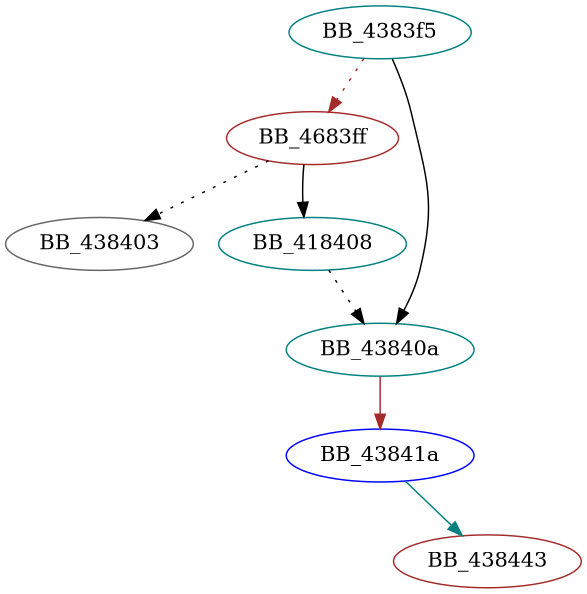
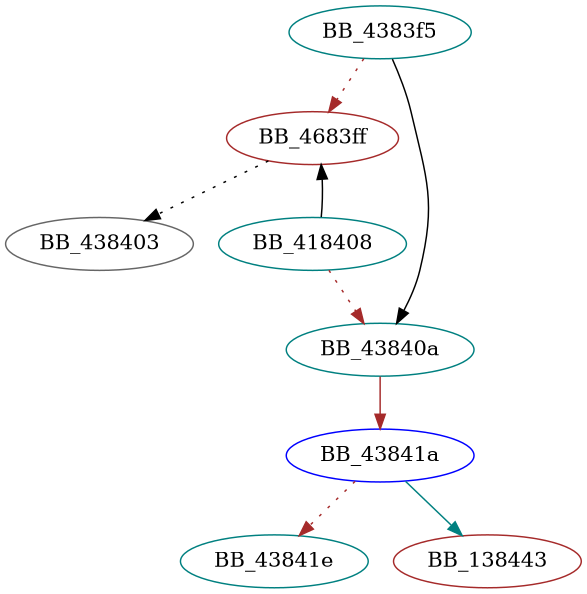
edge "BB_4683ff" -> "BB_418408": reversed
edge "BB_418408" -> "BB_43840a": color black -> brown
node "BB_43841e": added
node "BB_438443": label "BB_438443" -> "BB_138443"
